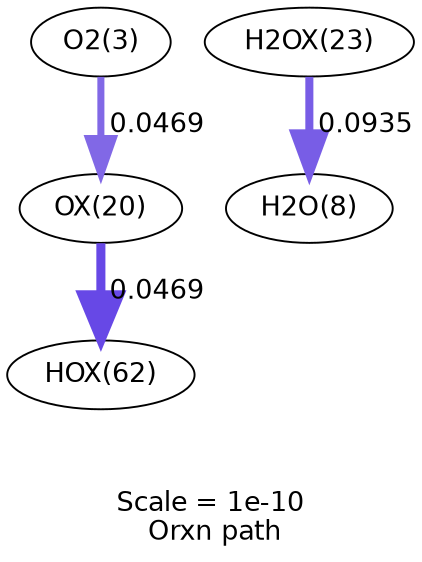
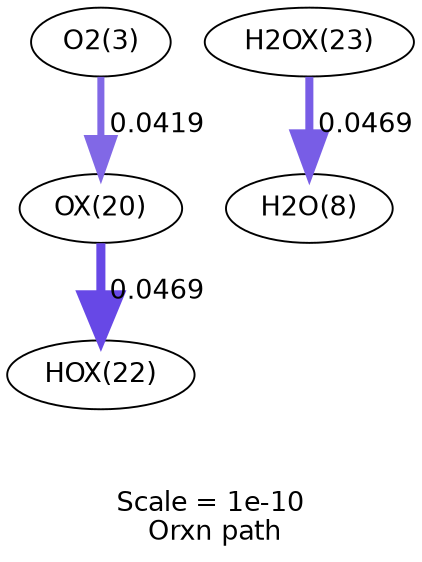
edge "O2(3)" -> "OX(20)": label " 0.0469" -> " 0.0419"
edge "H2OX(23)" -> "H2O(8)": label " 0.0935" -> " 0.0469"
node "HOX(62)": label "HOX(62)" -> "HOX(22)"
